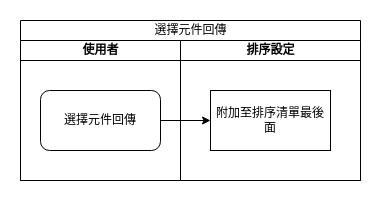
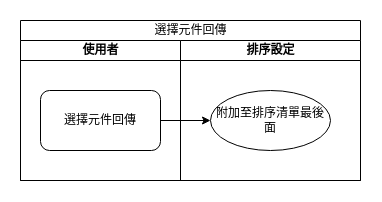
node "附加至排序清單最後面": shape rounded rectangle -> ellipse
